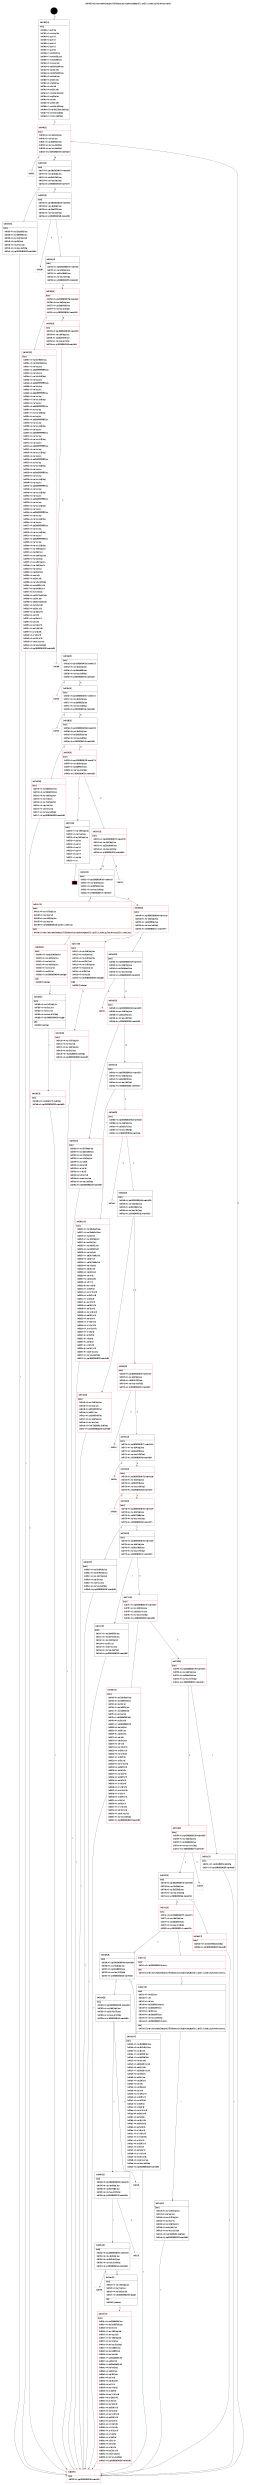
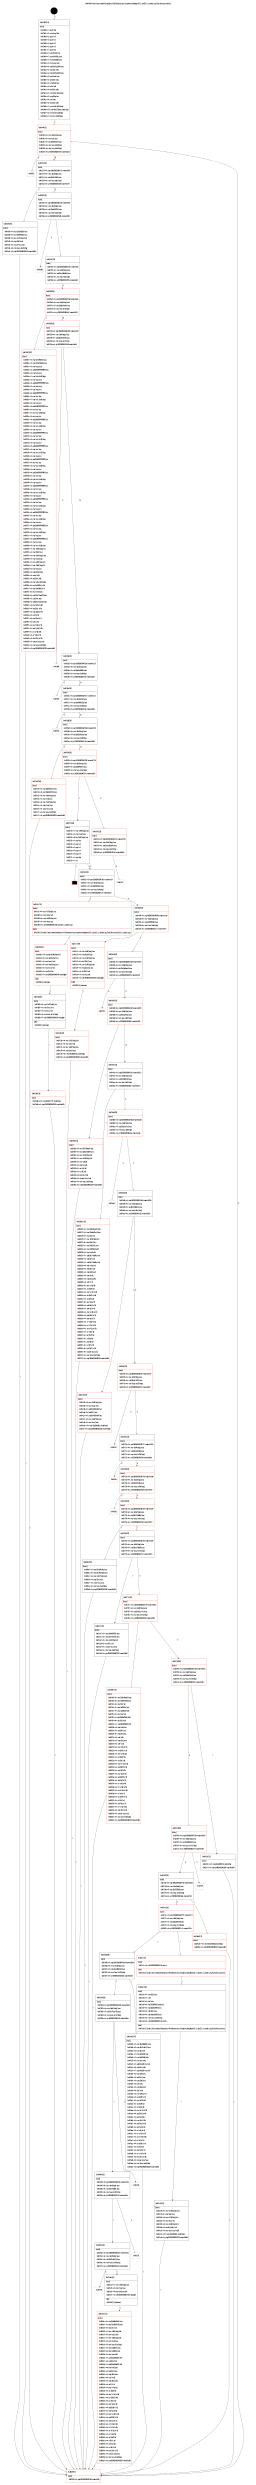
edge "0x401584 [28]" -> "0x4015a0 [28]": added, label "16"
edge "0x401610 [28]" -> "0x40162c [28]": now "0x40211b [24]" -> "0x40162c [28]"
